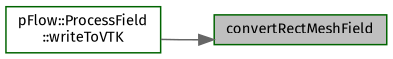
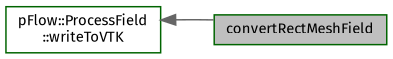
edge "pFlow::ProcessField ::writeToVTK" -> "convertRectMeshField": reversed
